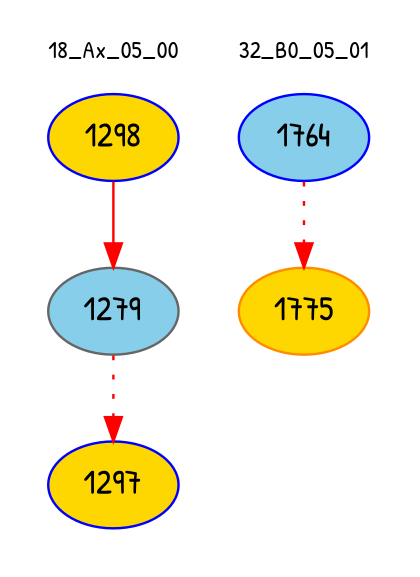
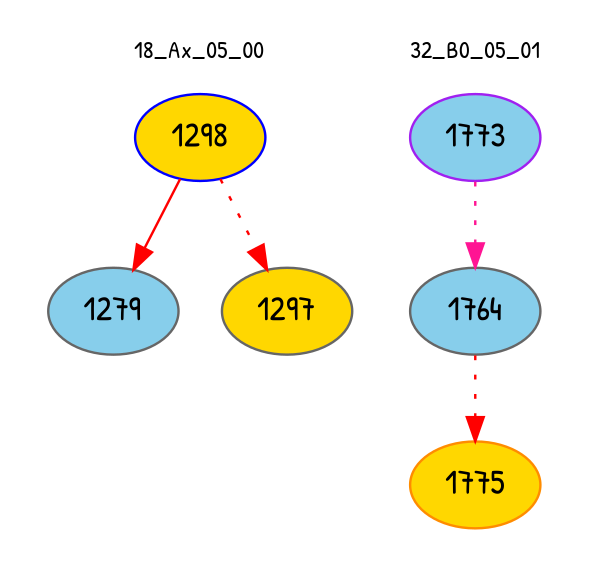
node "1764": color blue -> gray40
node "1773": added
edge "1279" -> "1297": now "1298" -> "1297"
node "1297": color blue -> gray40
